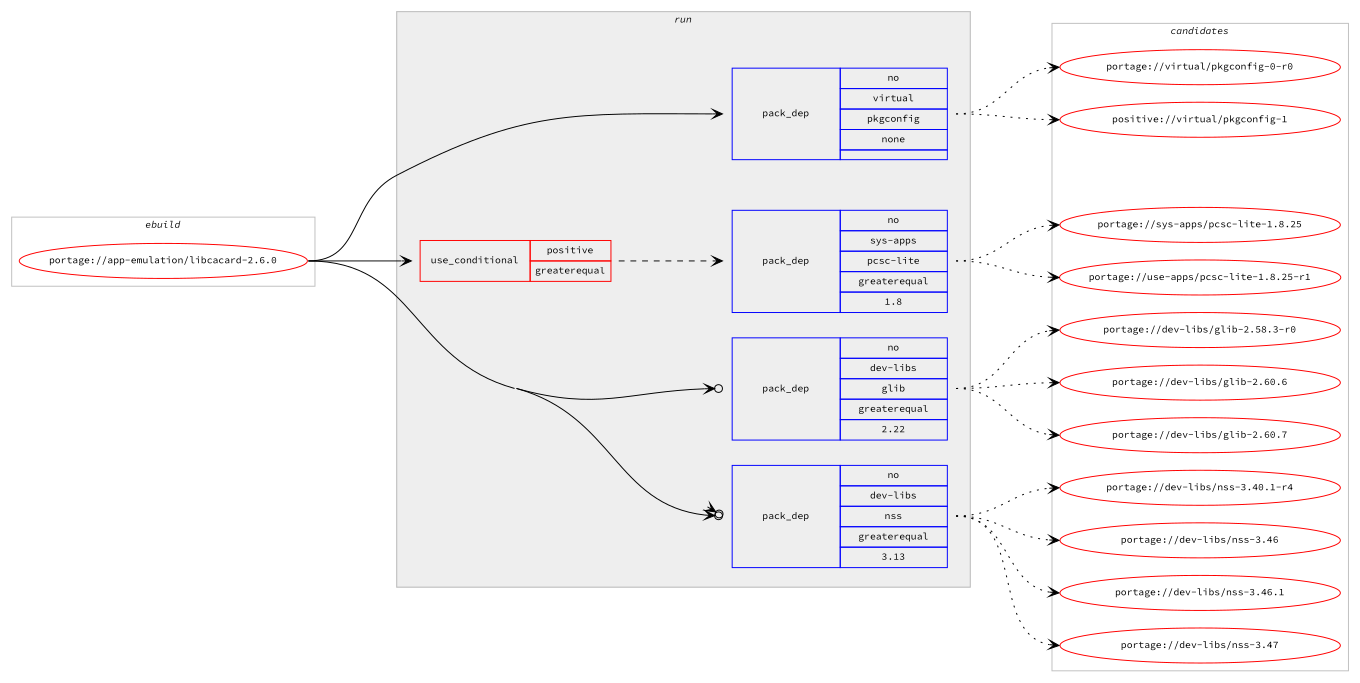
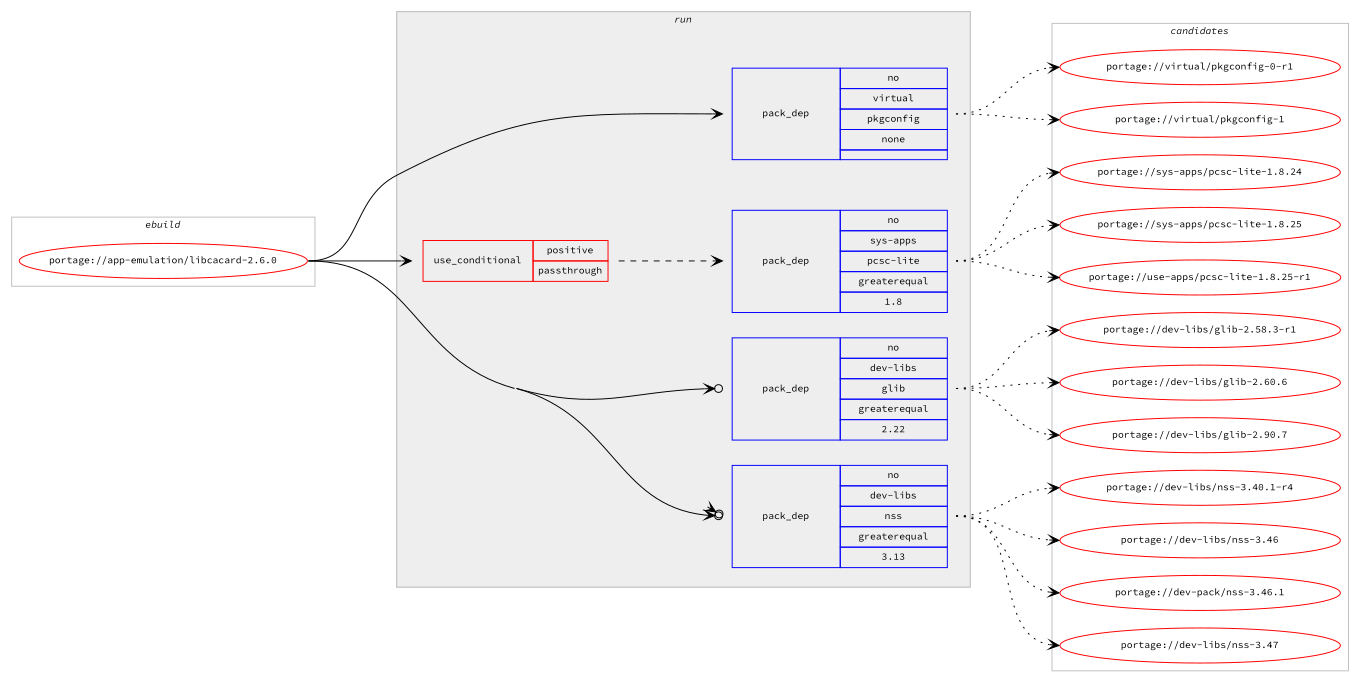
node "portage://virtual/pkgconfig-0-r0": label "portage://virtual/pkgconfig-0-r0" -> "portage://virtual/pkgconfig-0-r1"
node "positive://virtual/pkgconfig-1": label "positive://virtual/pkgconfig-1" -> "portage://virtual/pkgconfig-1"
node "portage://sys-apps/pcsc-lite-1.8.24": added
node "use_conditional": text "greaterequal" -> "passthrough"
node "portage://dev-libs/glib-2.58.3-r0": label "portage://dev-libs/glib-2.58.3-r0" -> "portage://dev-libs/glib-2.58.3-r1"
node "portage://dev-libs/glib-2.60.7": label "portage://dev-libs/glib-2.60.7" -> "portage://dev-libs/glib-2.90.7"
node "portage://dev-libs/nss-3.46.1": label "portage://dev-libs/nss-3.46.1" -> "portage://dev-pack/nss-3.46.1"
